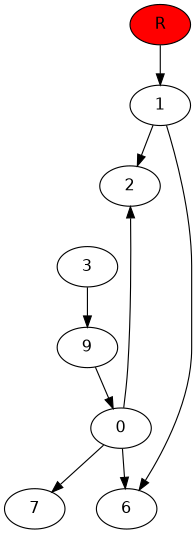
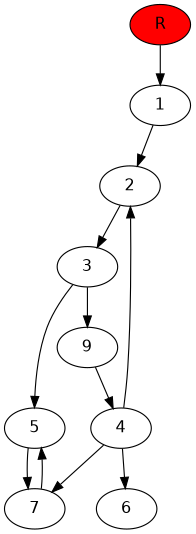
edge "2" -> "3": added
edge "1" -> "6": removed
node "5": added
node "0": label "0" -> "4"
